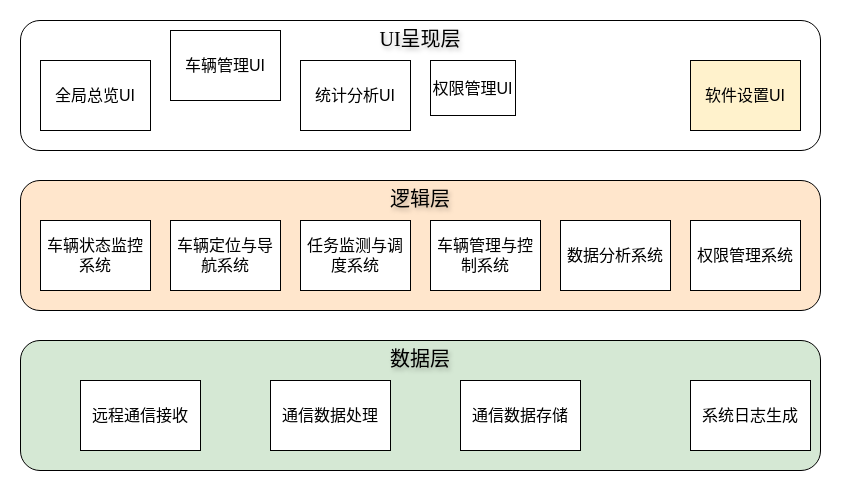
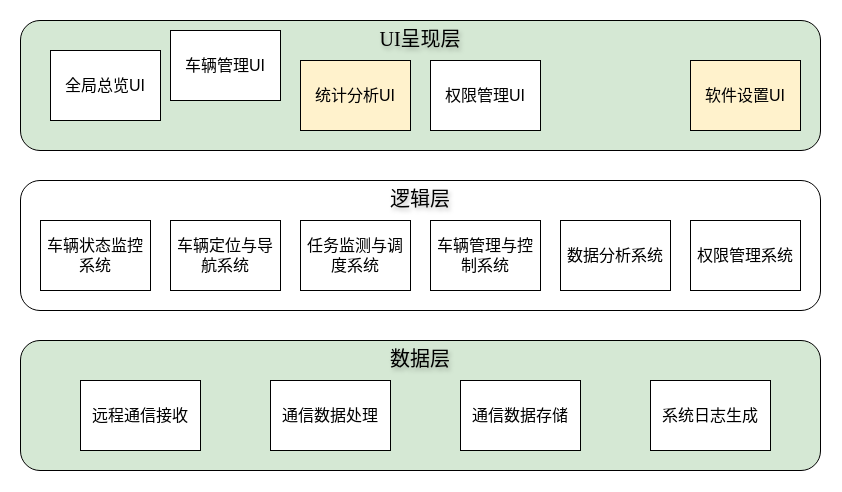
node "UI呈现层": fillcolor #ffffff -> #d5e8d4
node "权限管理UI": size 85x55 -> 110x70
node "全局总览UI": moved (96, 96) -> (106, 86)
node "统计分析UI": fillcolor #ffffff -> #fff2cc
node "逻辑层": fillcolor #ffe6cc -> #ffffff
node "系统日志生成": moved (751, 416) -> (711, 416)
